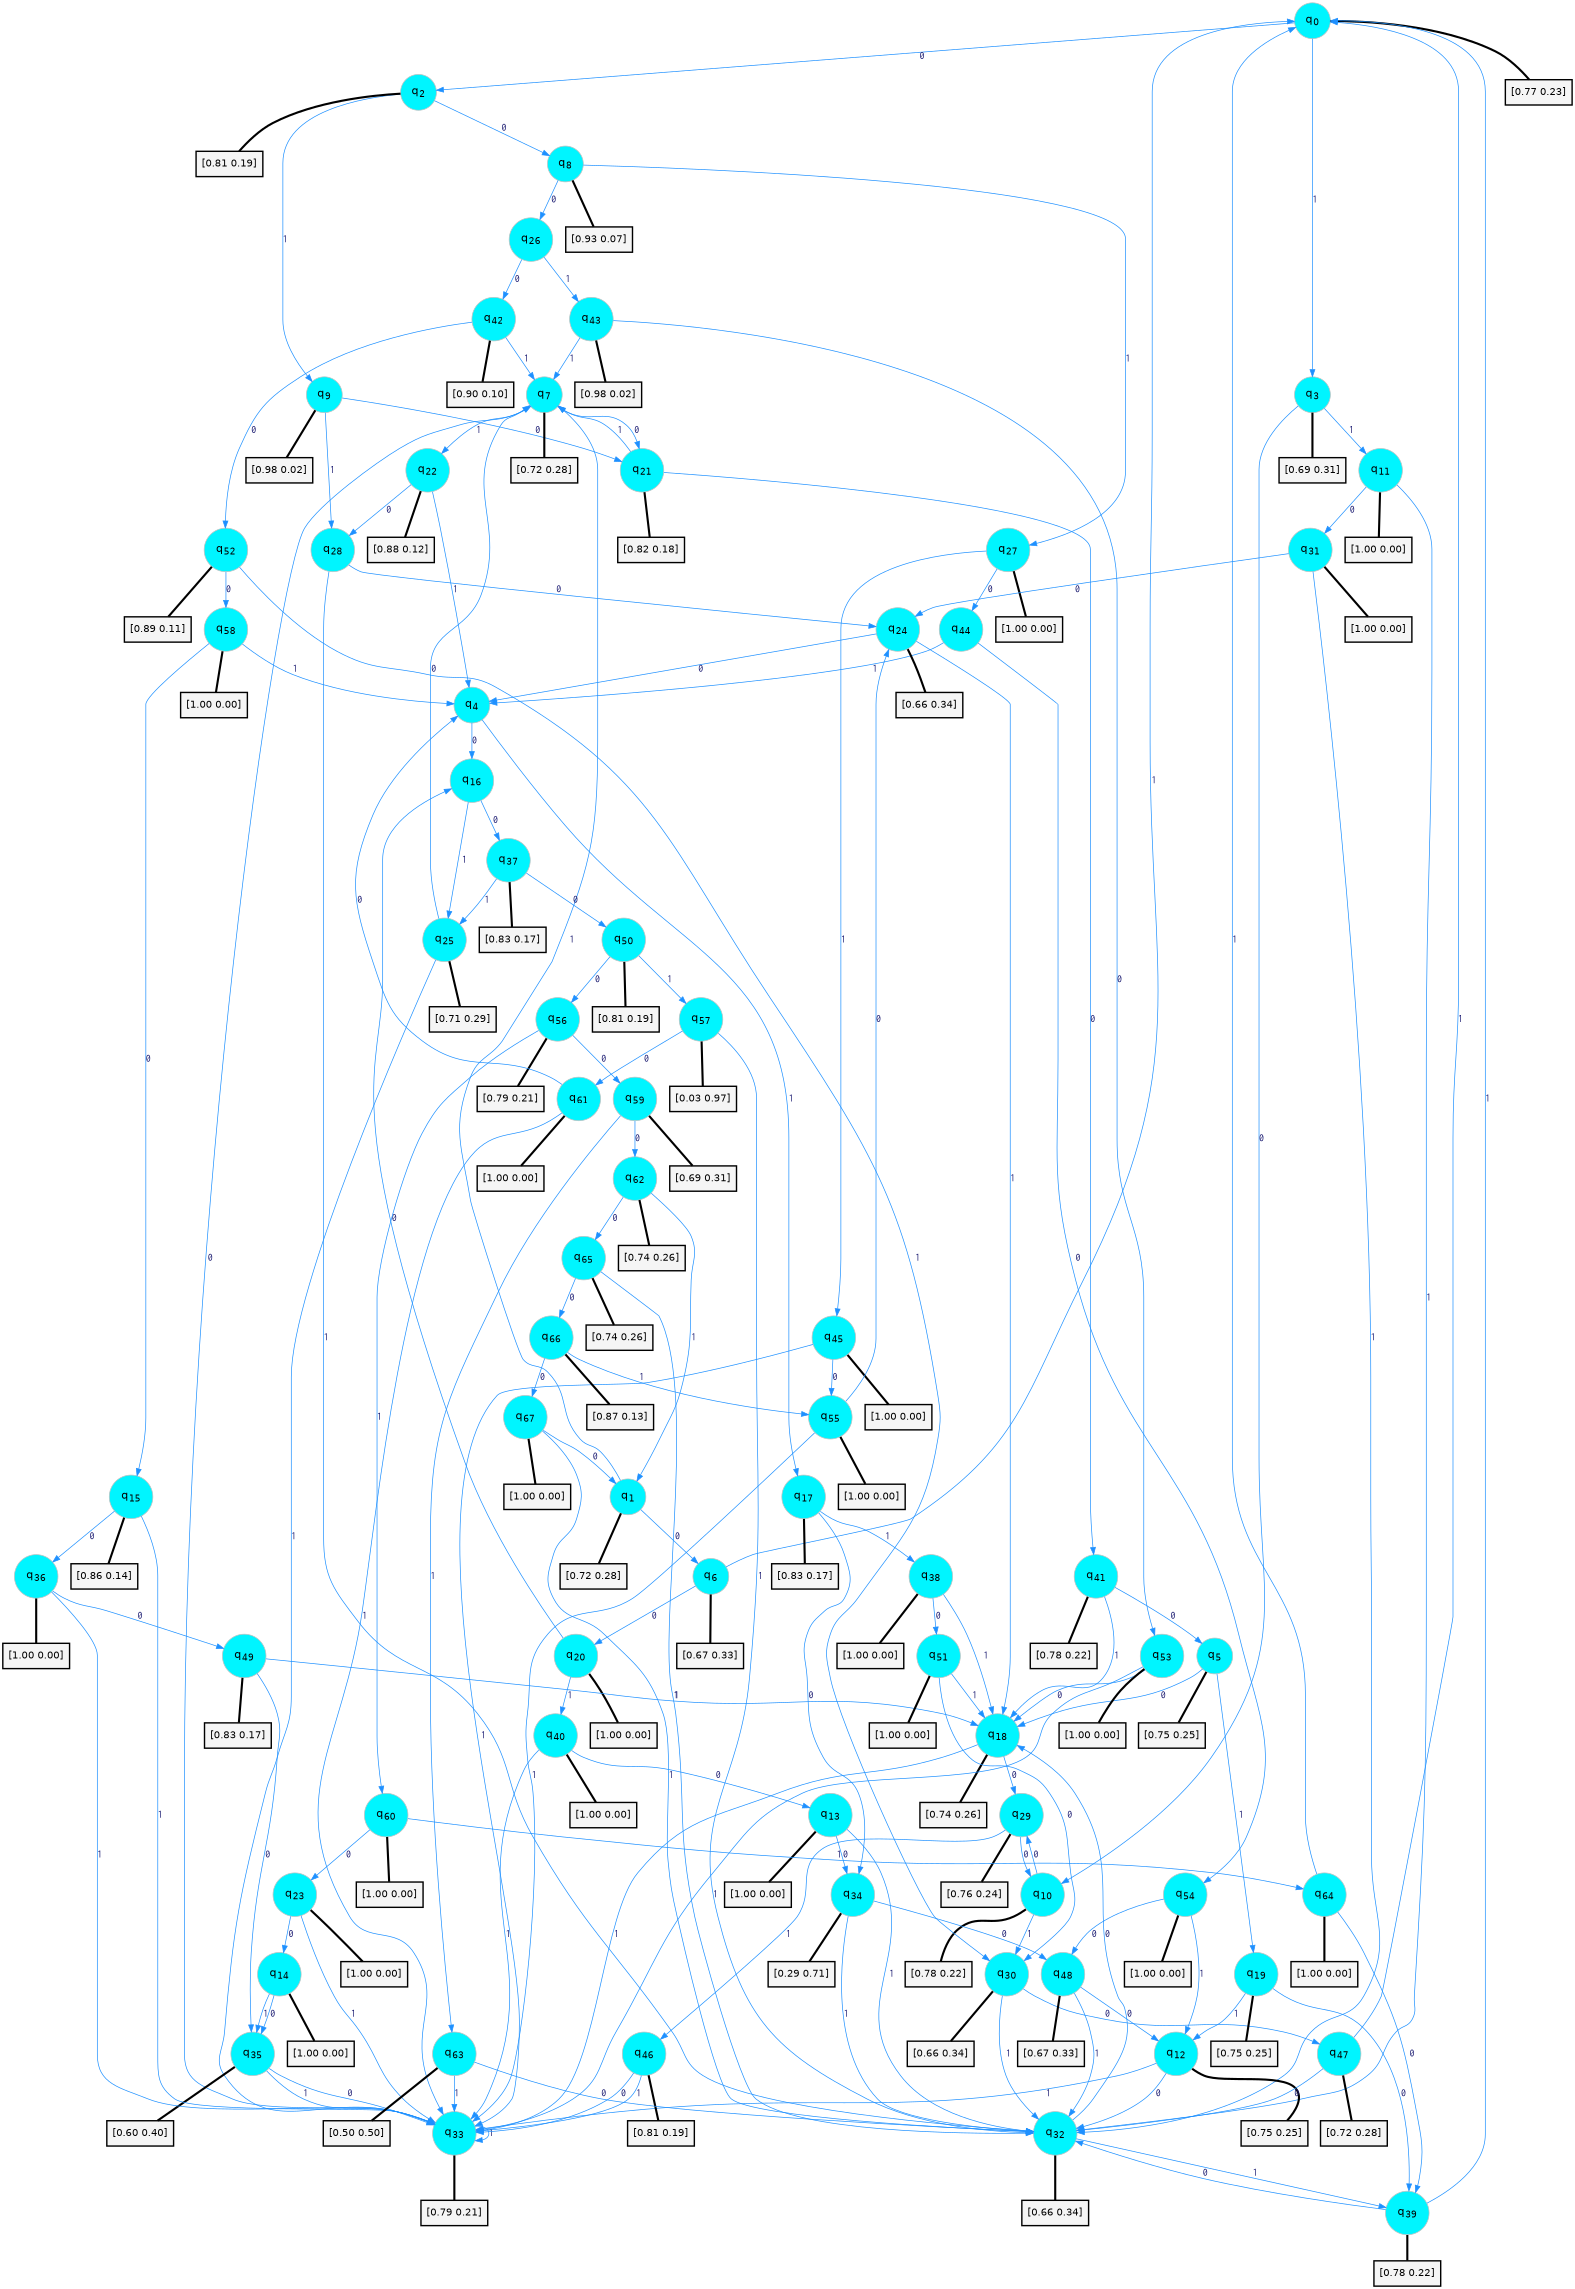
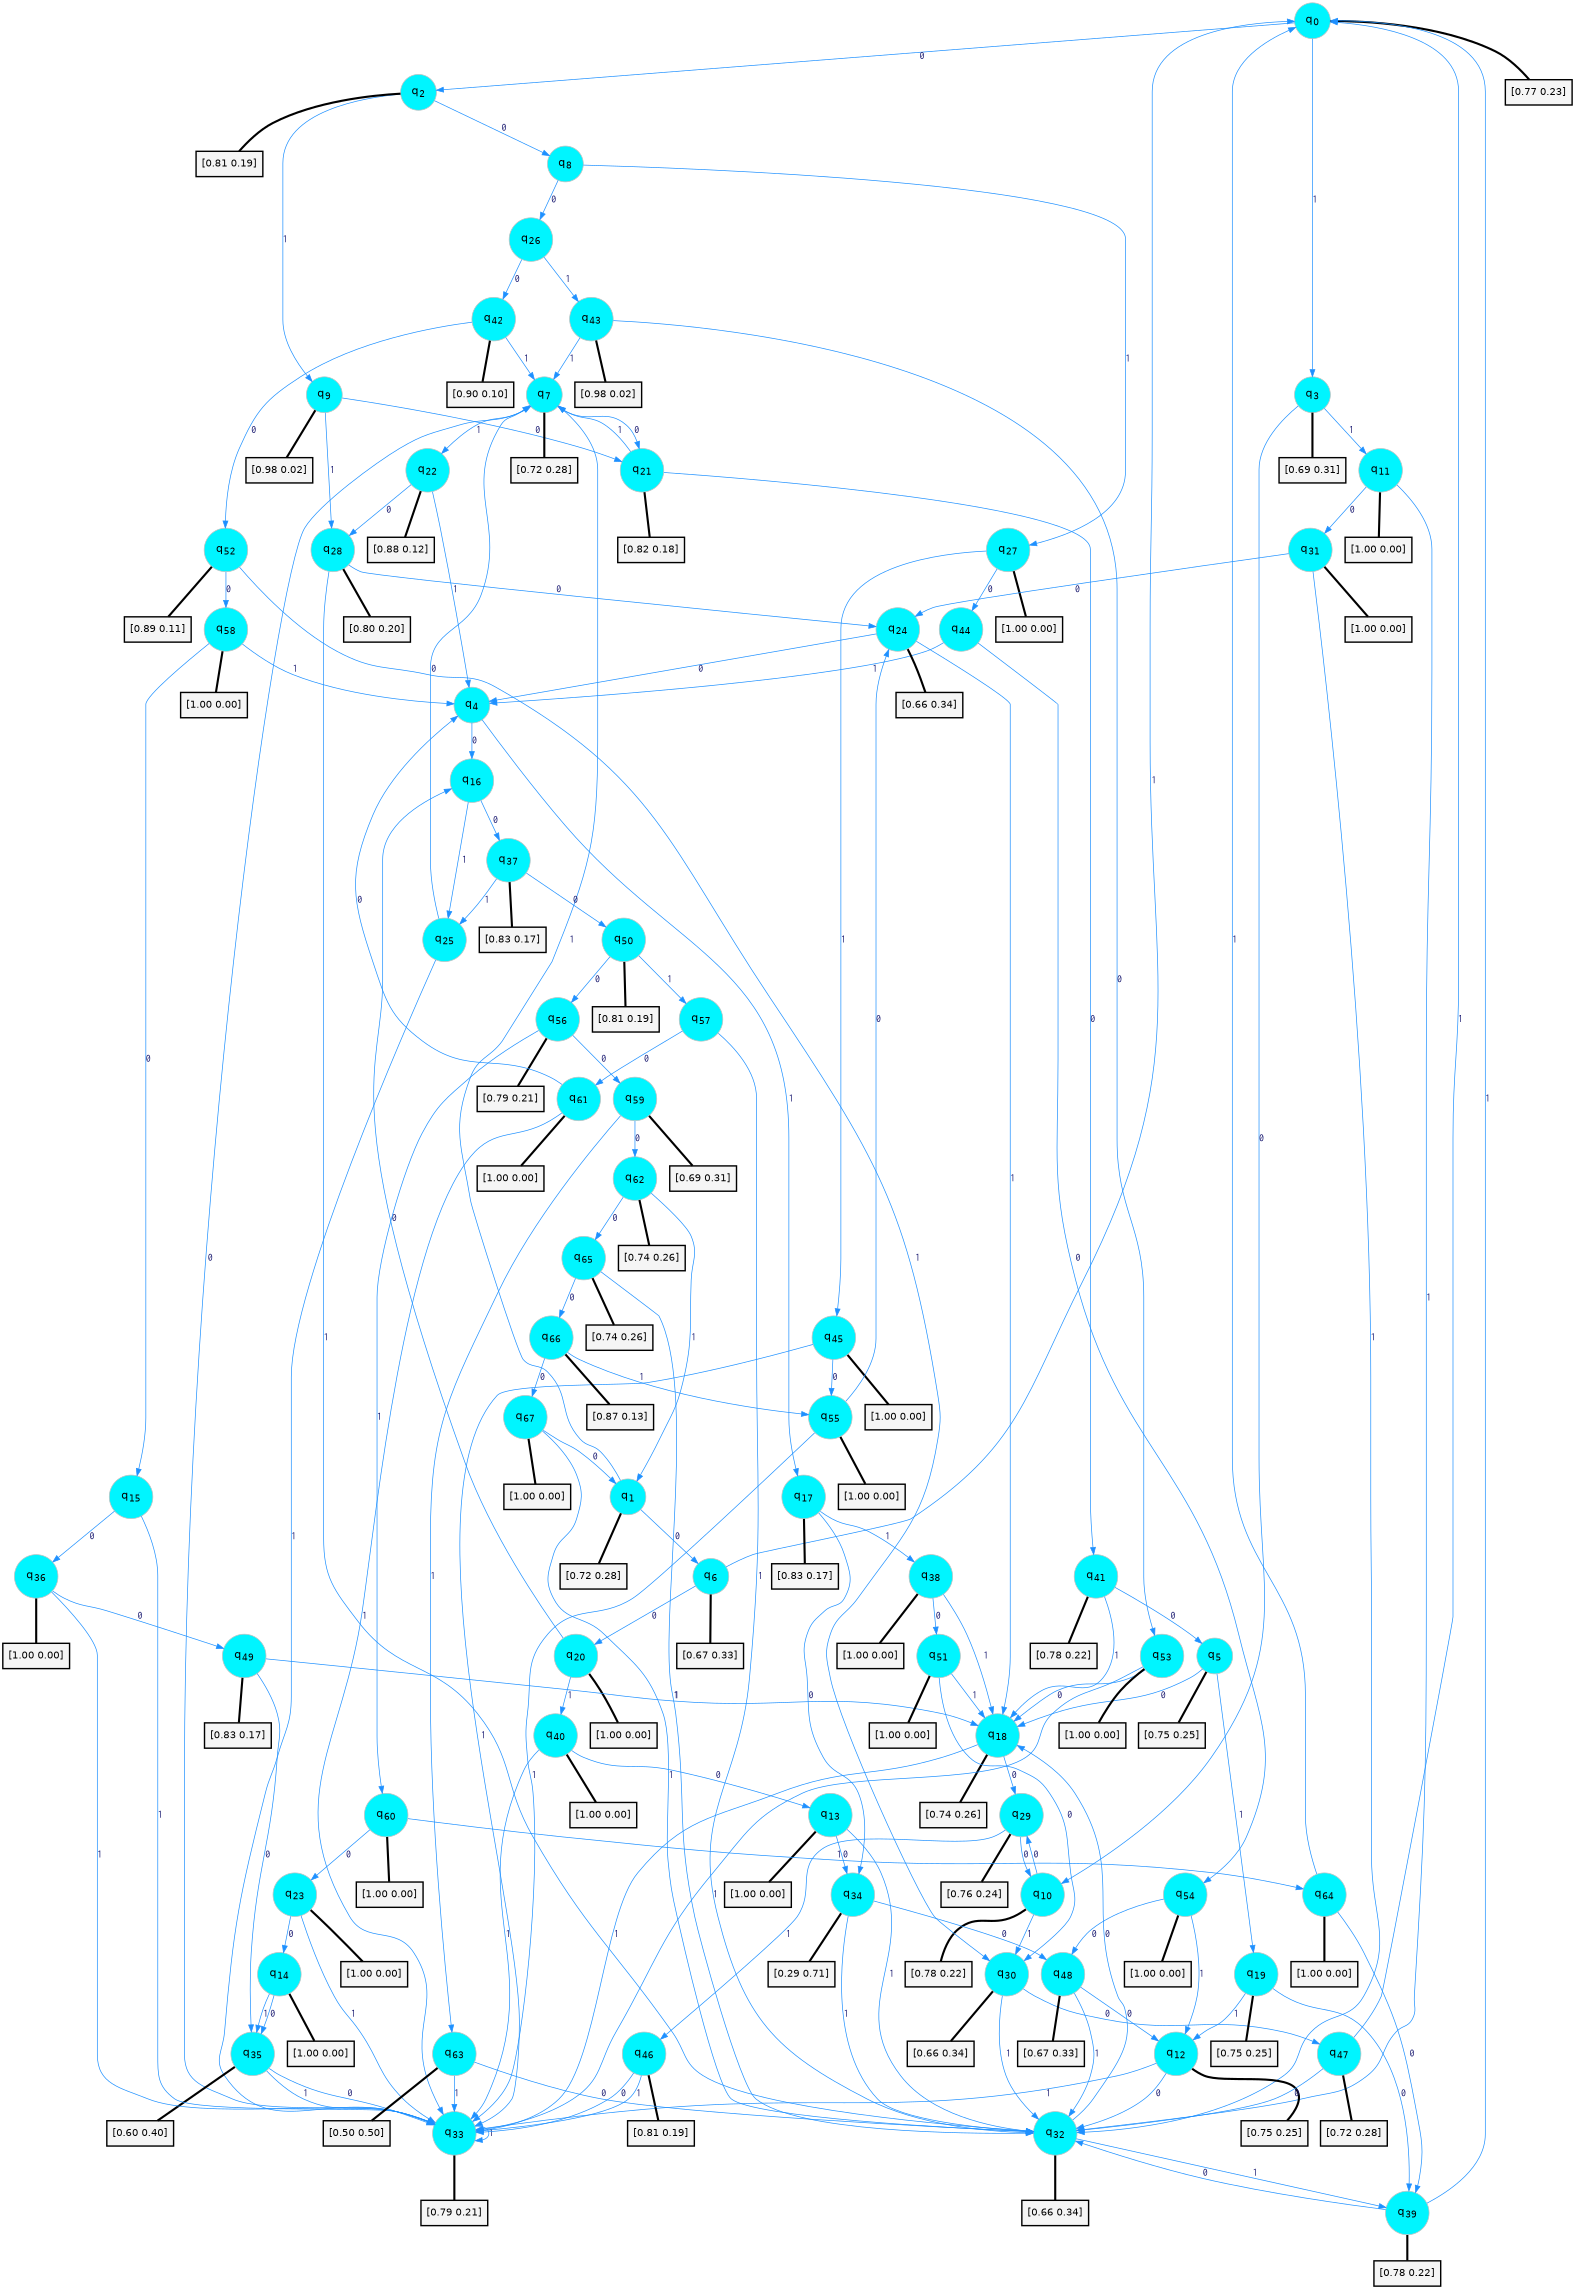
node "[0.93 0.07]": removed
node "[0.80 0.20]": added
node "[0.71 0.29]": removed
node "[0.03 0.97]": removed
node "[0.86 0.14]": removed
